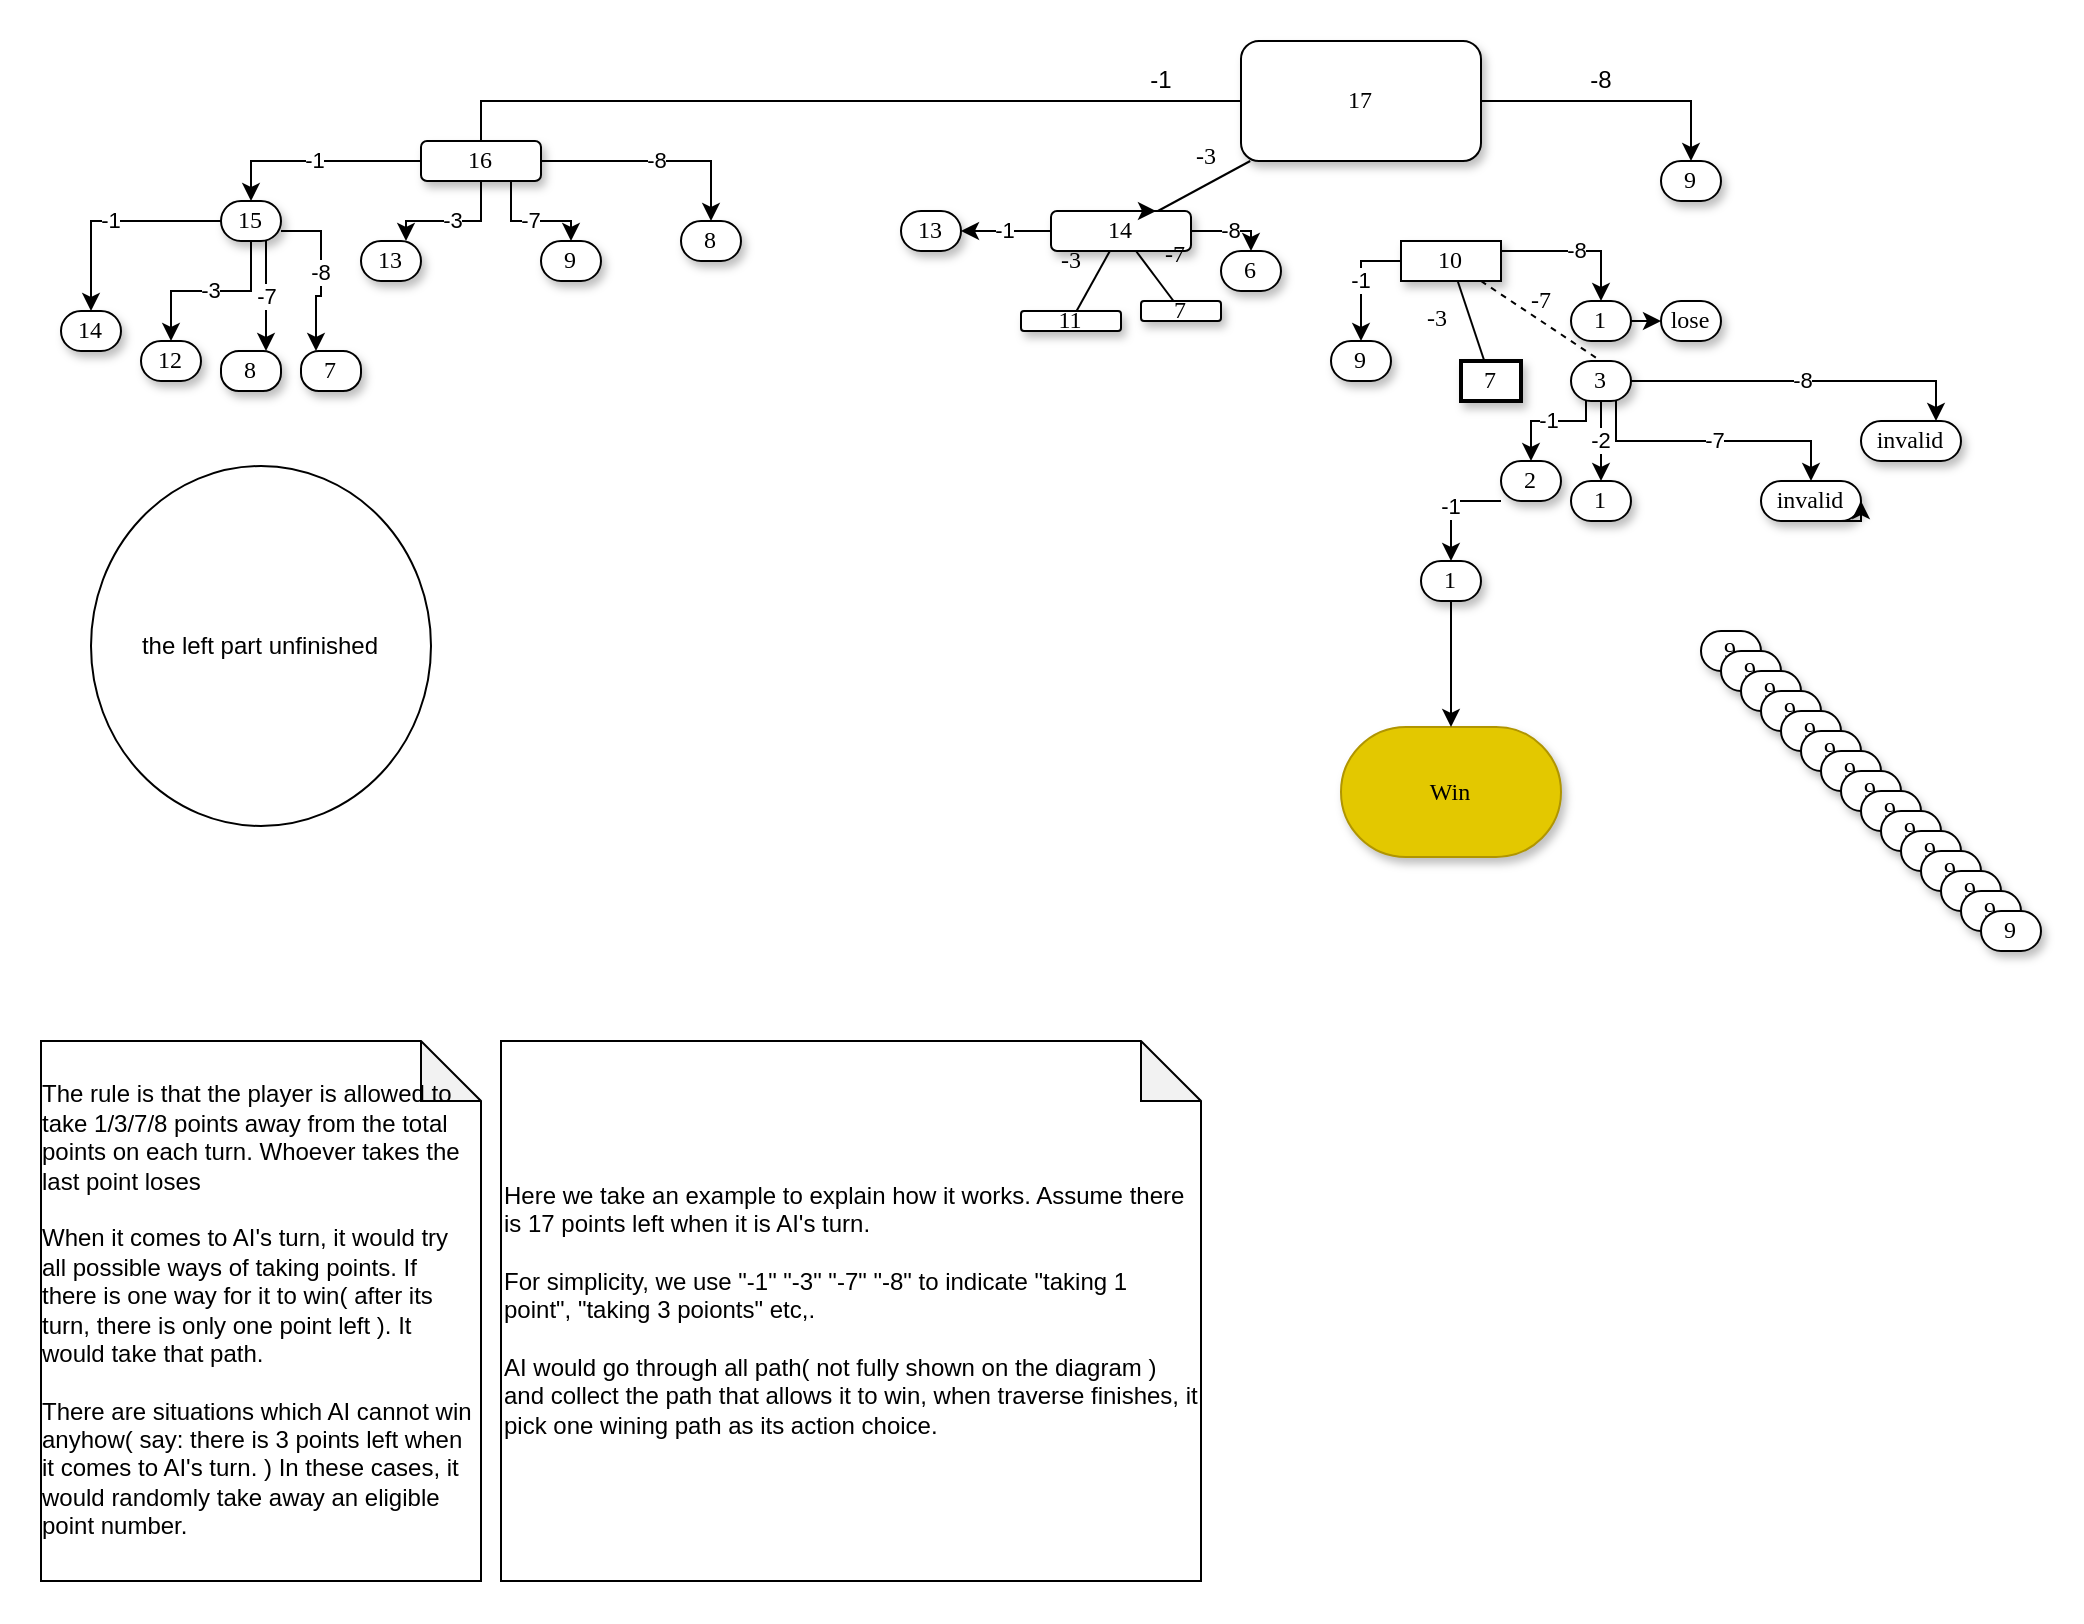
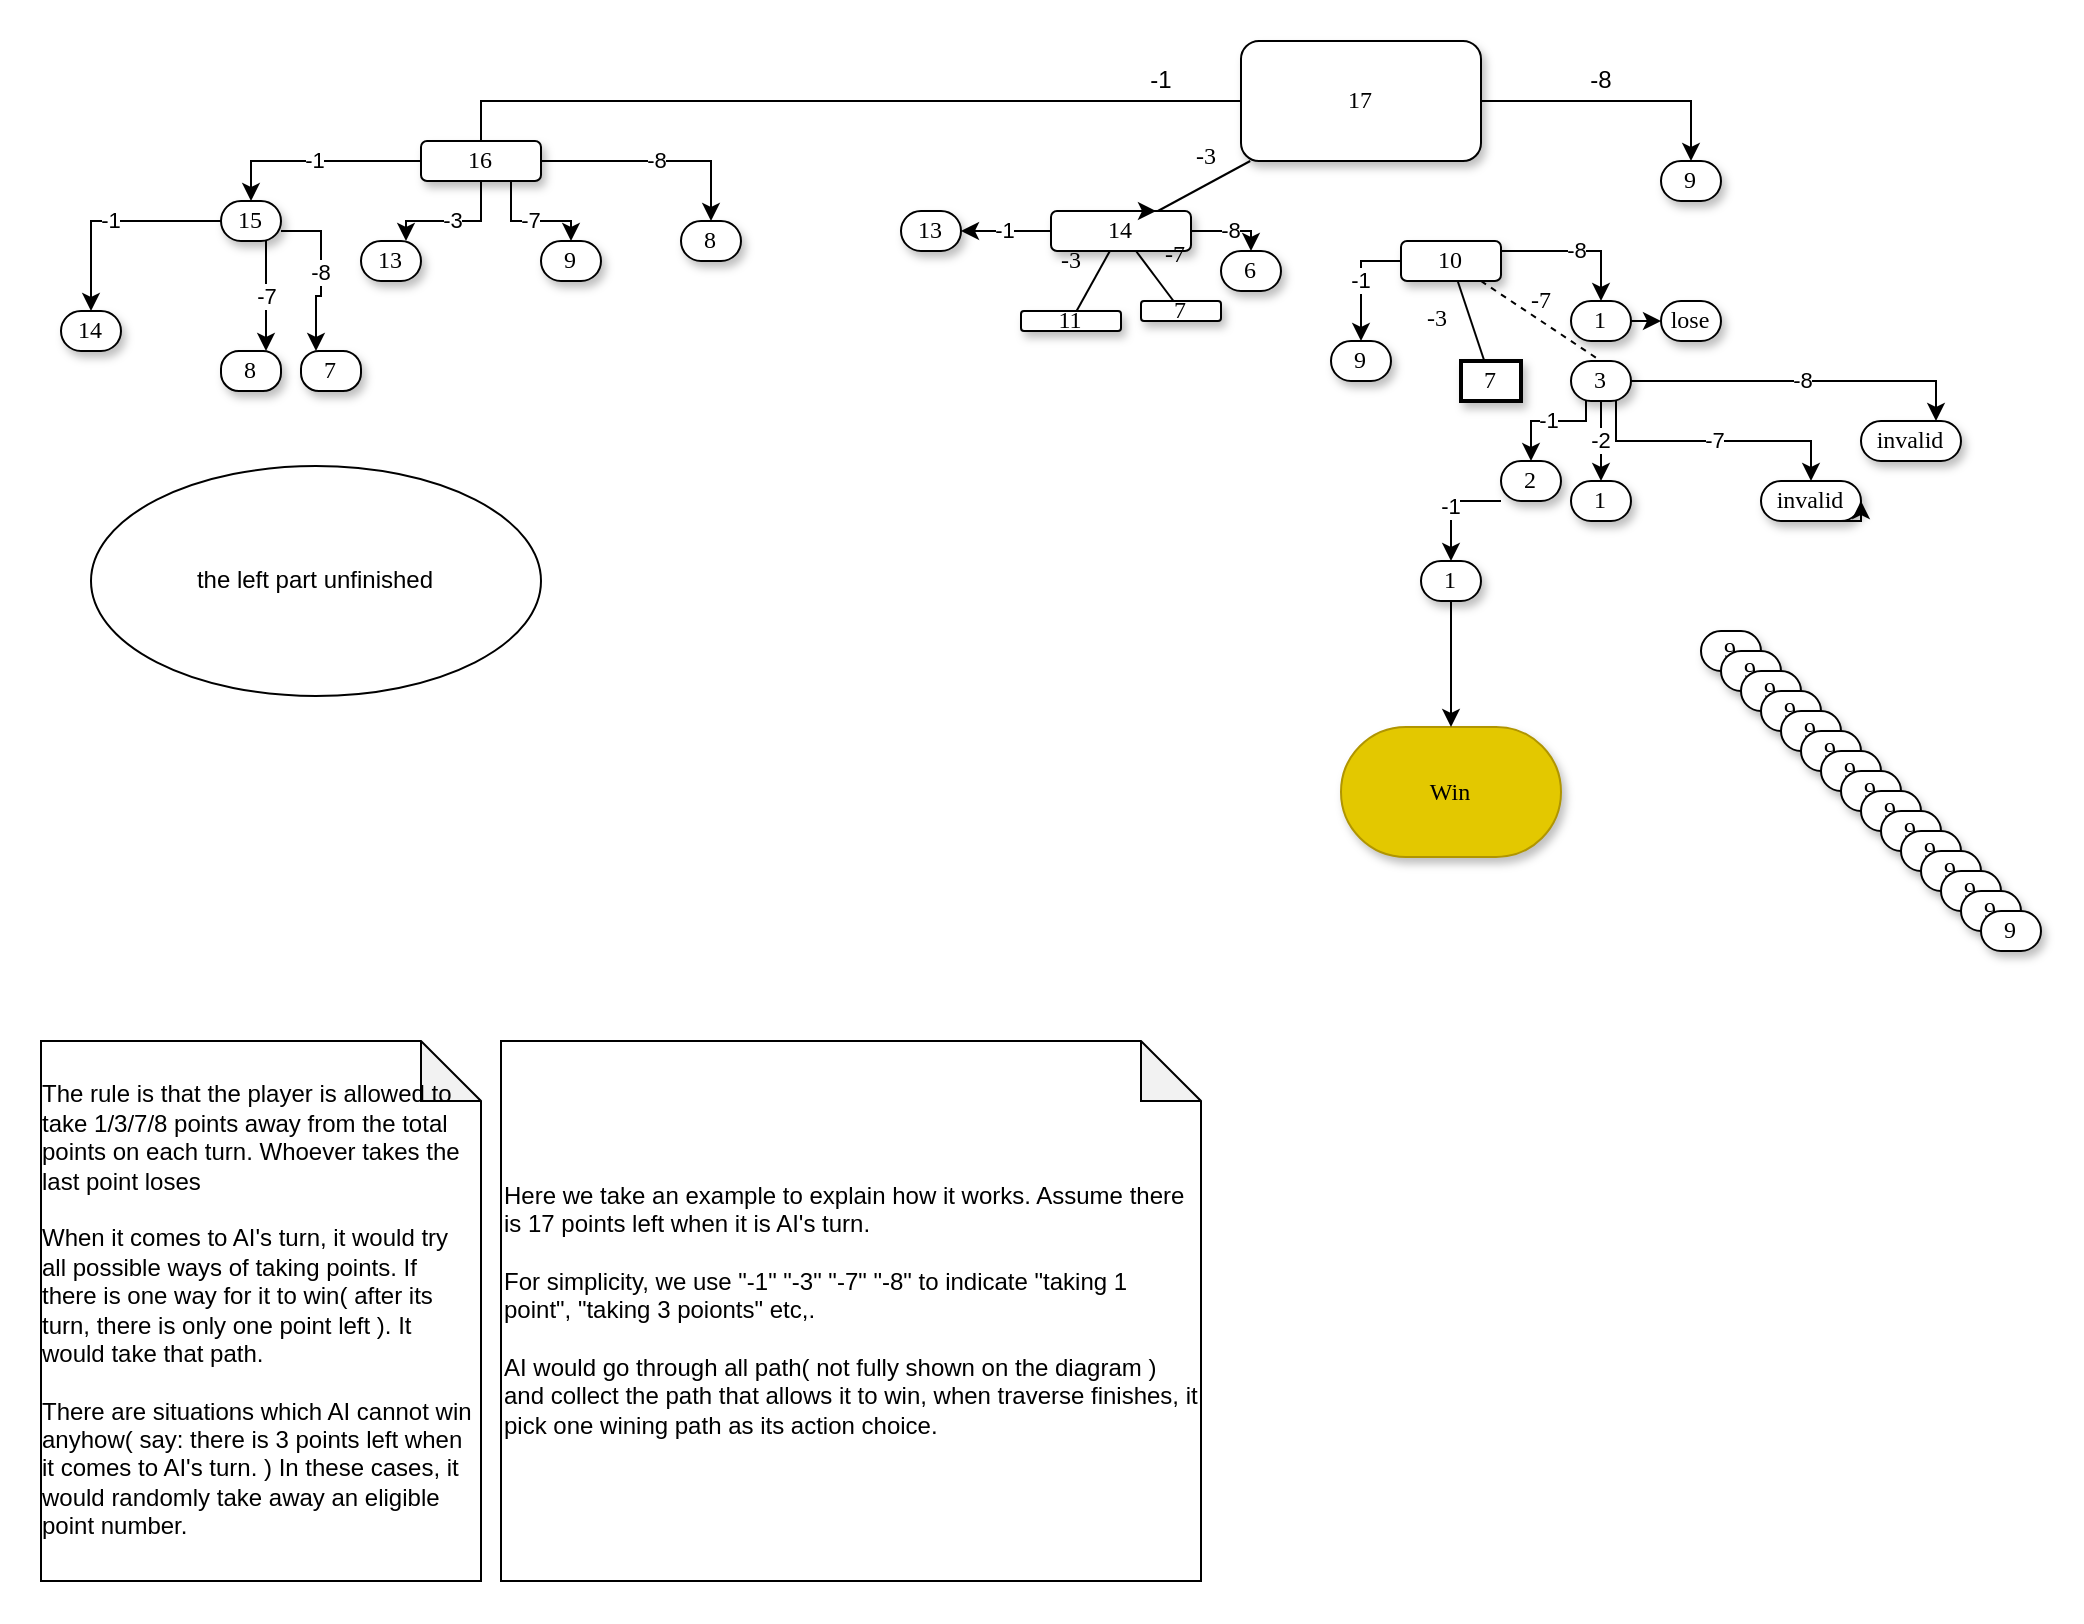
node "10": shape rectangle -> rounded rectangle
edge "15" -> "12": removed, label "-3"
node "12": removed
node "the left part unfinished": size 340x360 -> 450x230
